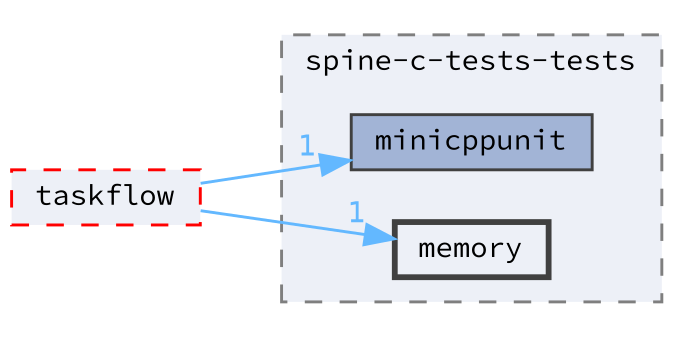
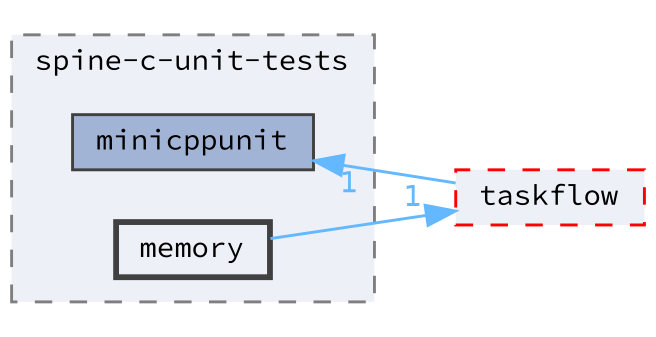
cluster "spine-c-tests-tests": label "spine-c-tests-tests" -> "spine-c-unit-tests"
edge "taskflow" -> "memory": reversed
